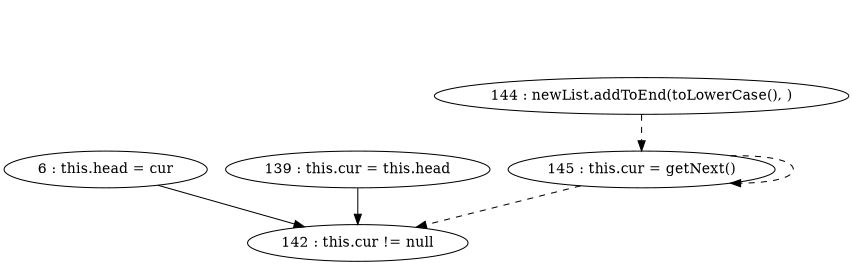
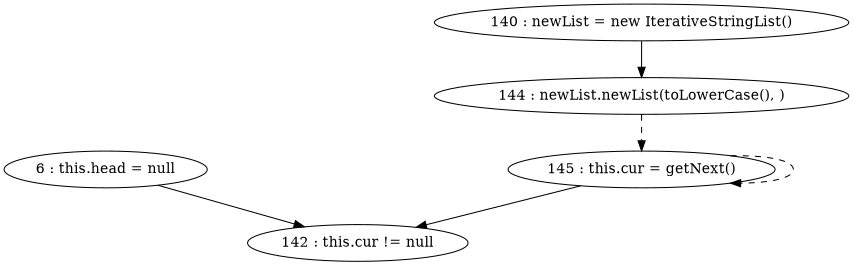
node "140 : newList = new IterativeStringList()": added
node "144 : newList.addToEnd(toLowerCase(), )": label "144 : newList.addToEnd(toLowerCase(), )" -> "144 : newList.newList(toLowerCase(), )"
node "6 : this.head = cur": label "6 : this.head = cur" -> "6 : this.head = null"
node "139 : this.cur = this.head": removed
edge "145 : this.cur = getNext()" -> "142 : this.cur != null": style dashed -> solid
